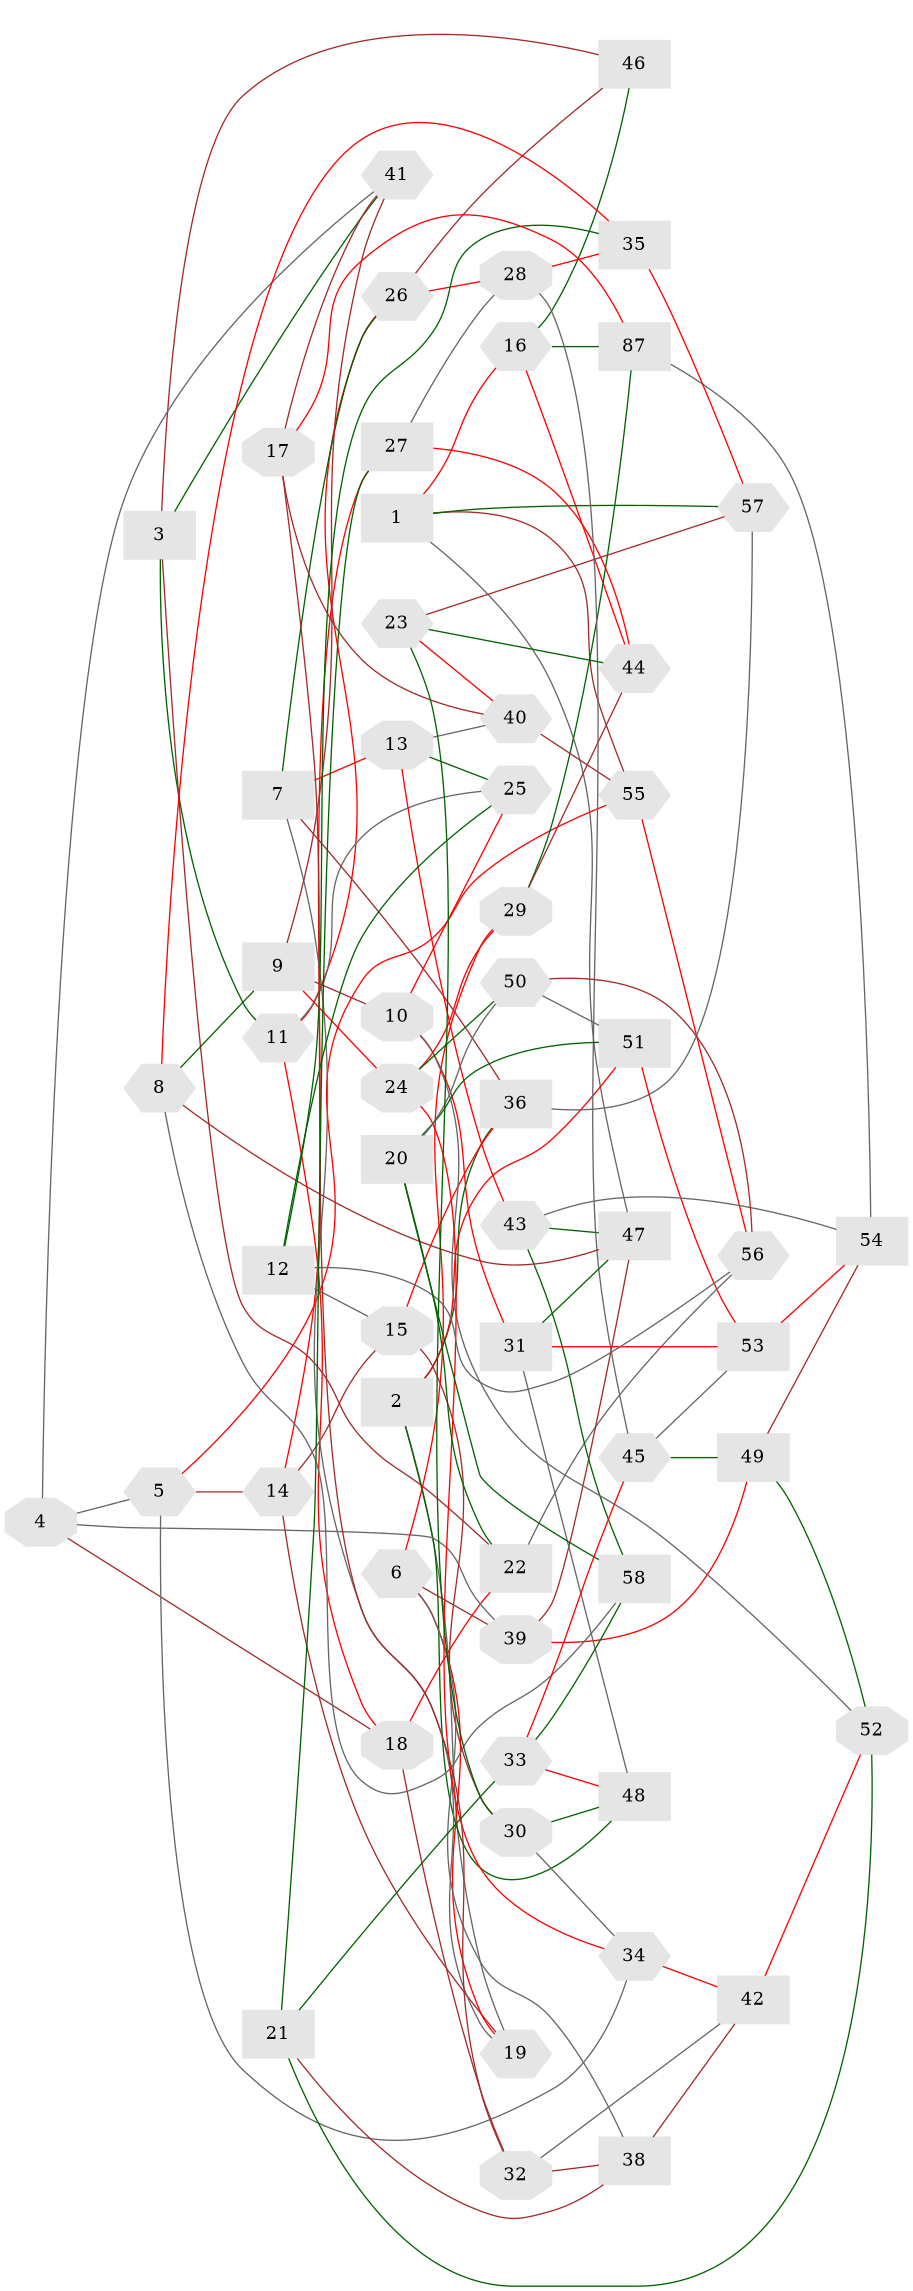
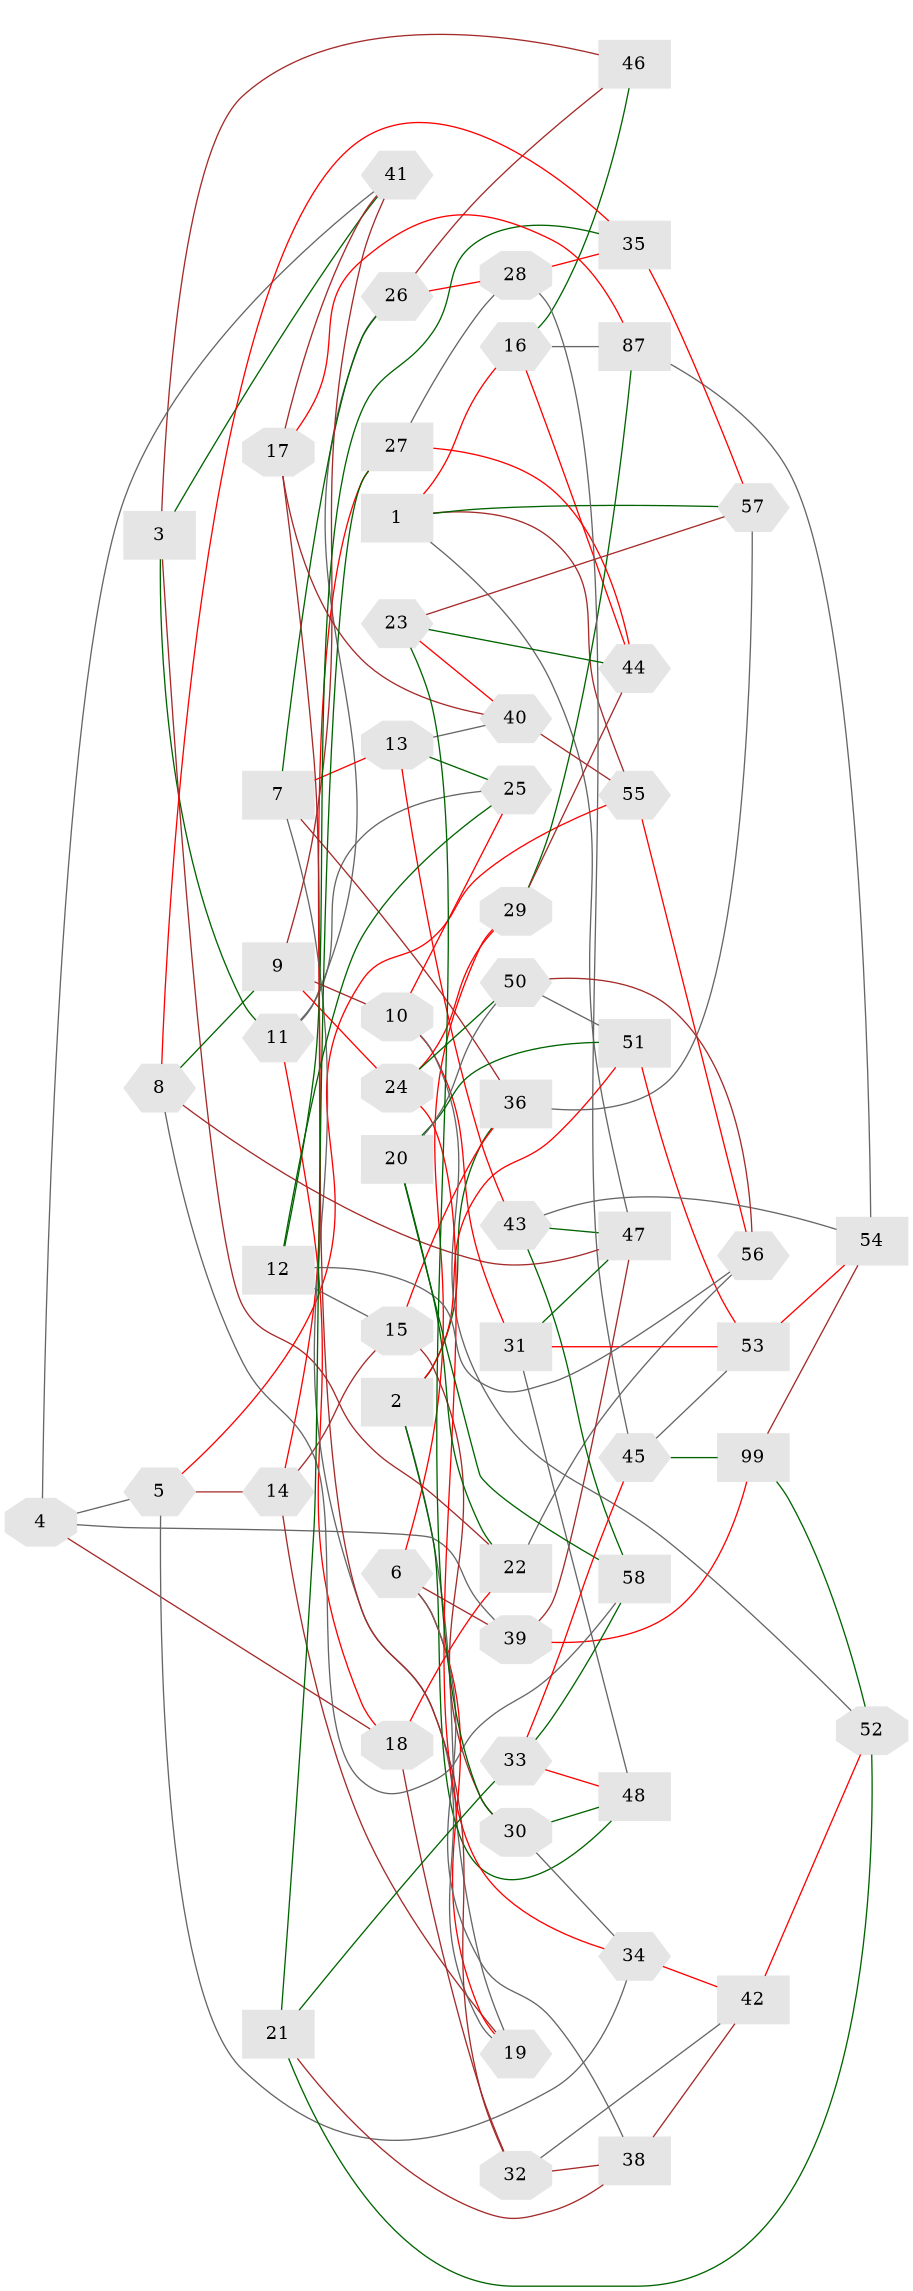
edge "16" -- "87": color darkgreen -> gray40
edge "26" -- "11": color red -> gray40
node "49": label "49" -> "99"
